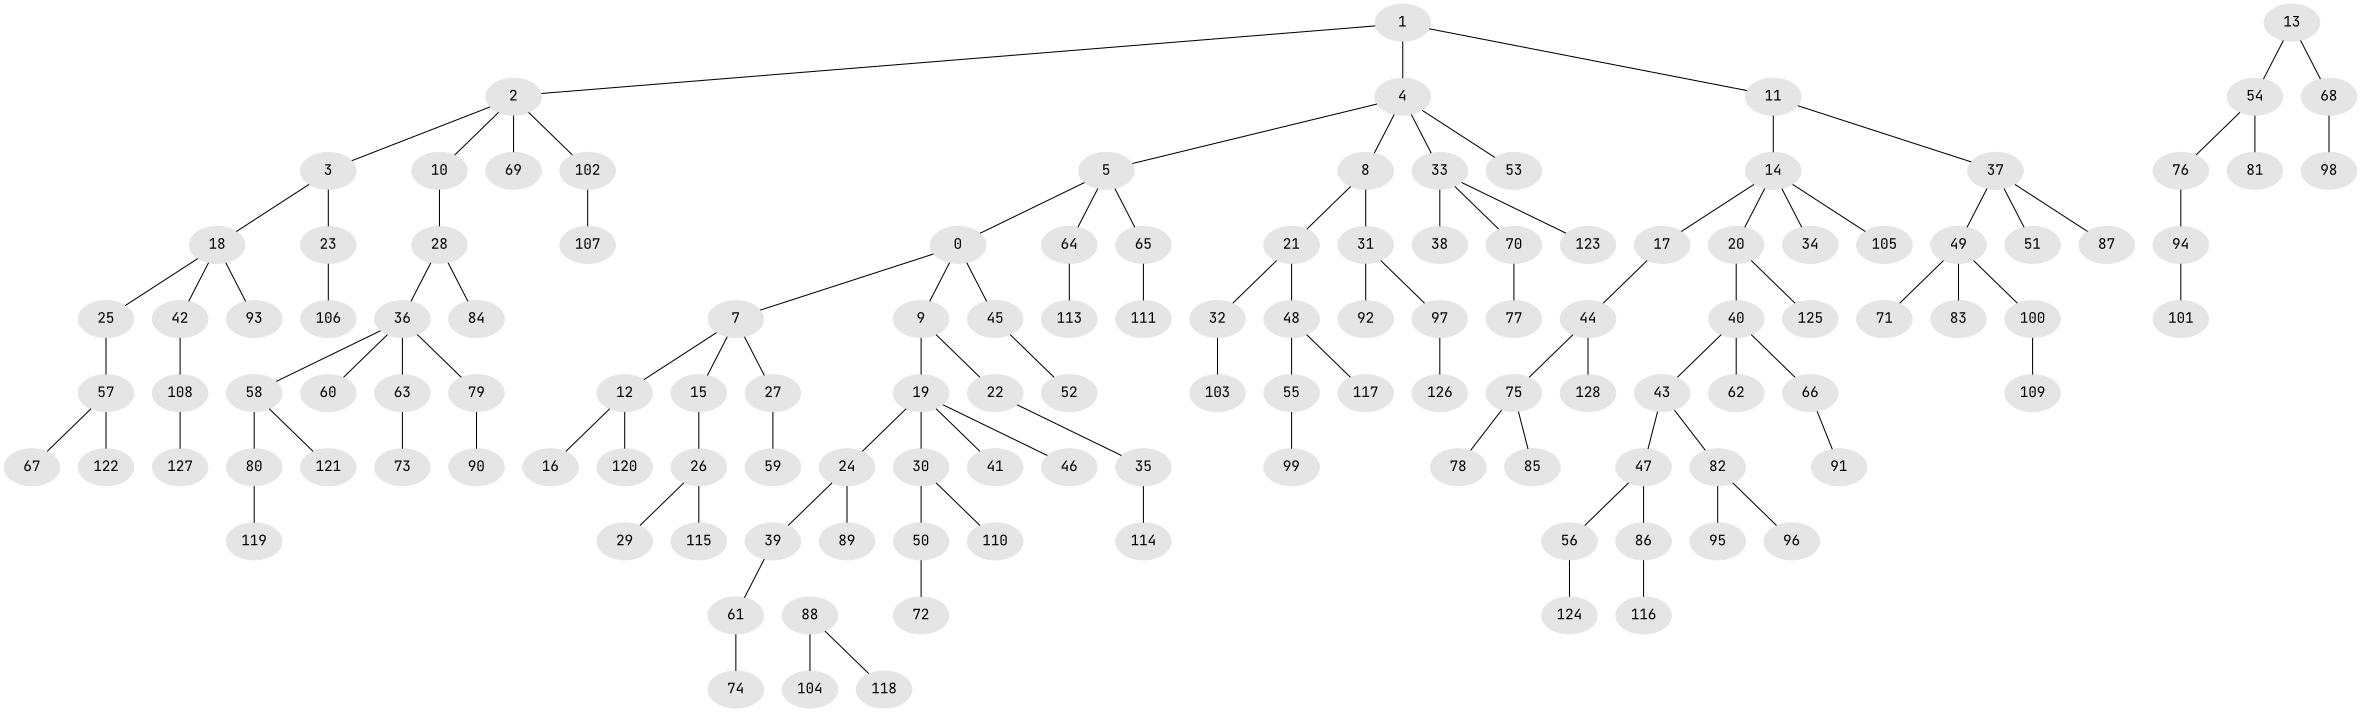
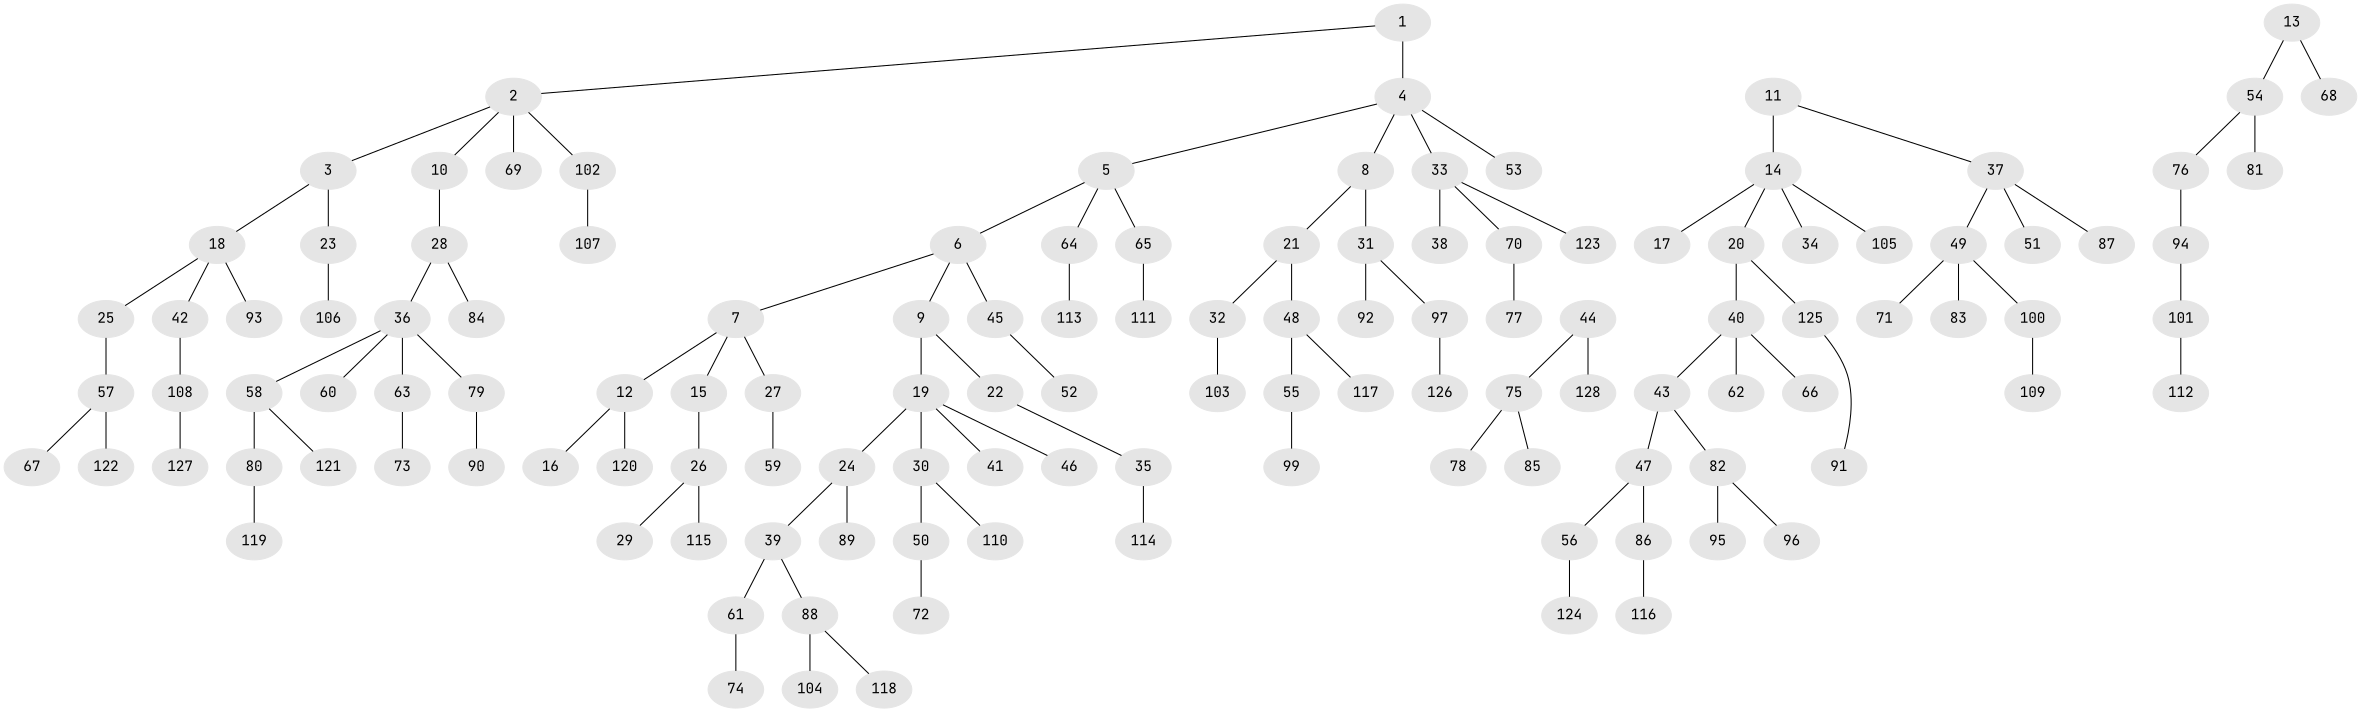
edge "1" -- "11": removed
node "98": removed
node "0": label "0" -> "6"
edge "17" -- "44": removed
node "112": added
edge "66" -- "91": now "125" -- "91"
edge "39" -- "88": added
